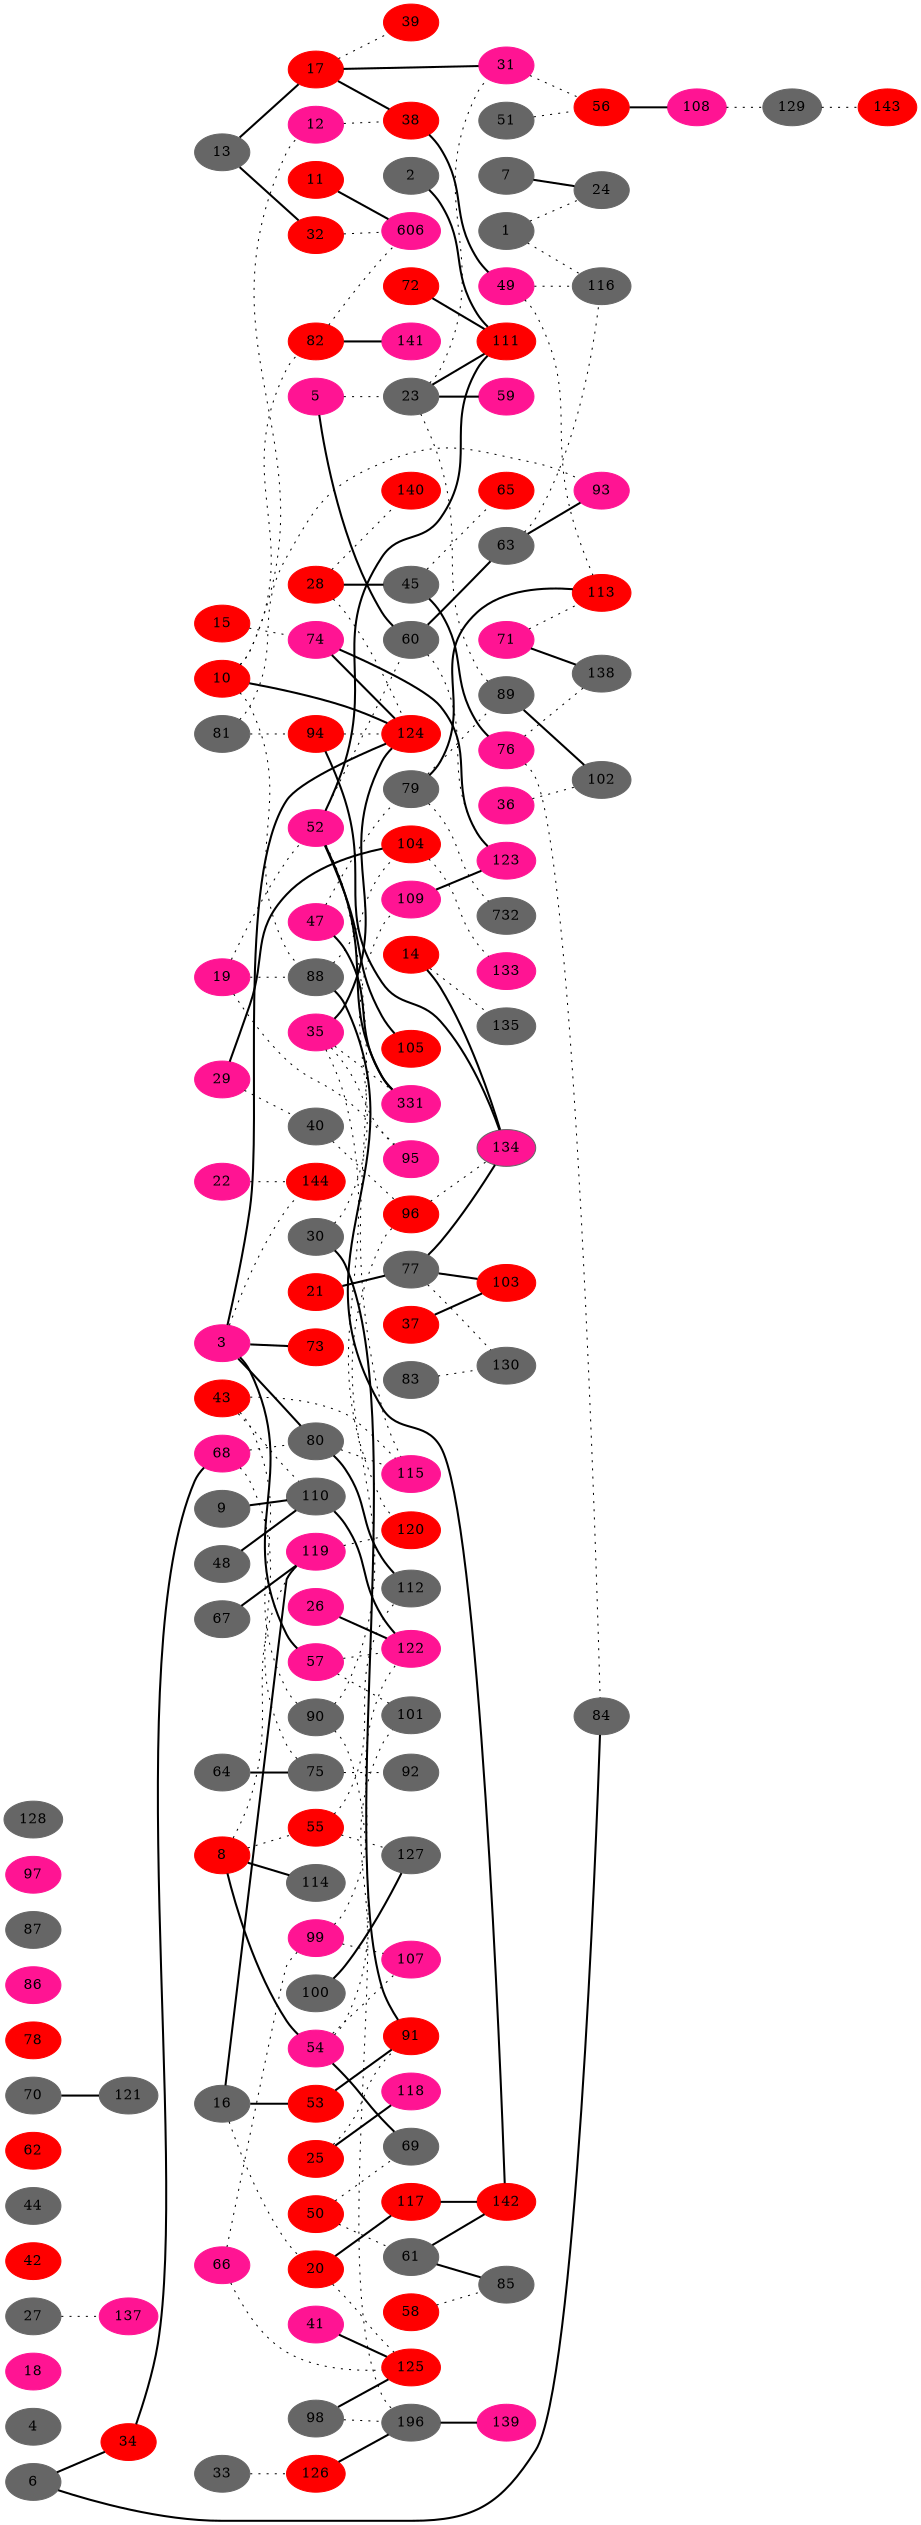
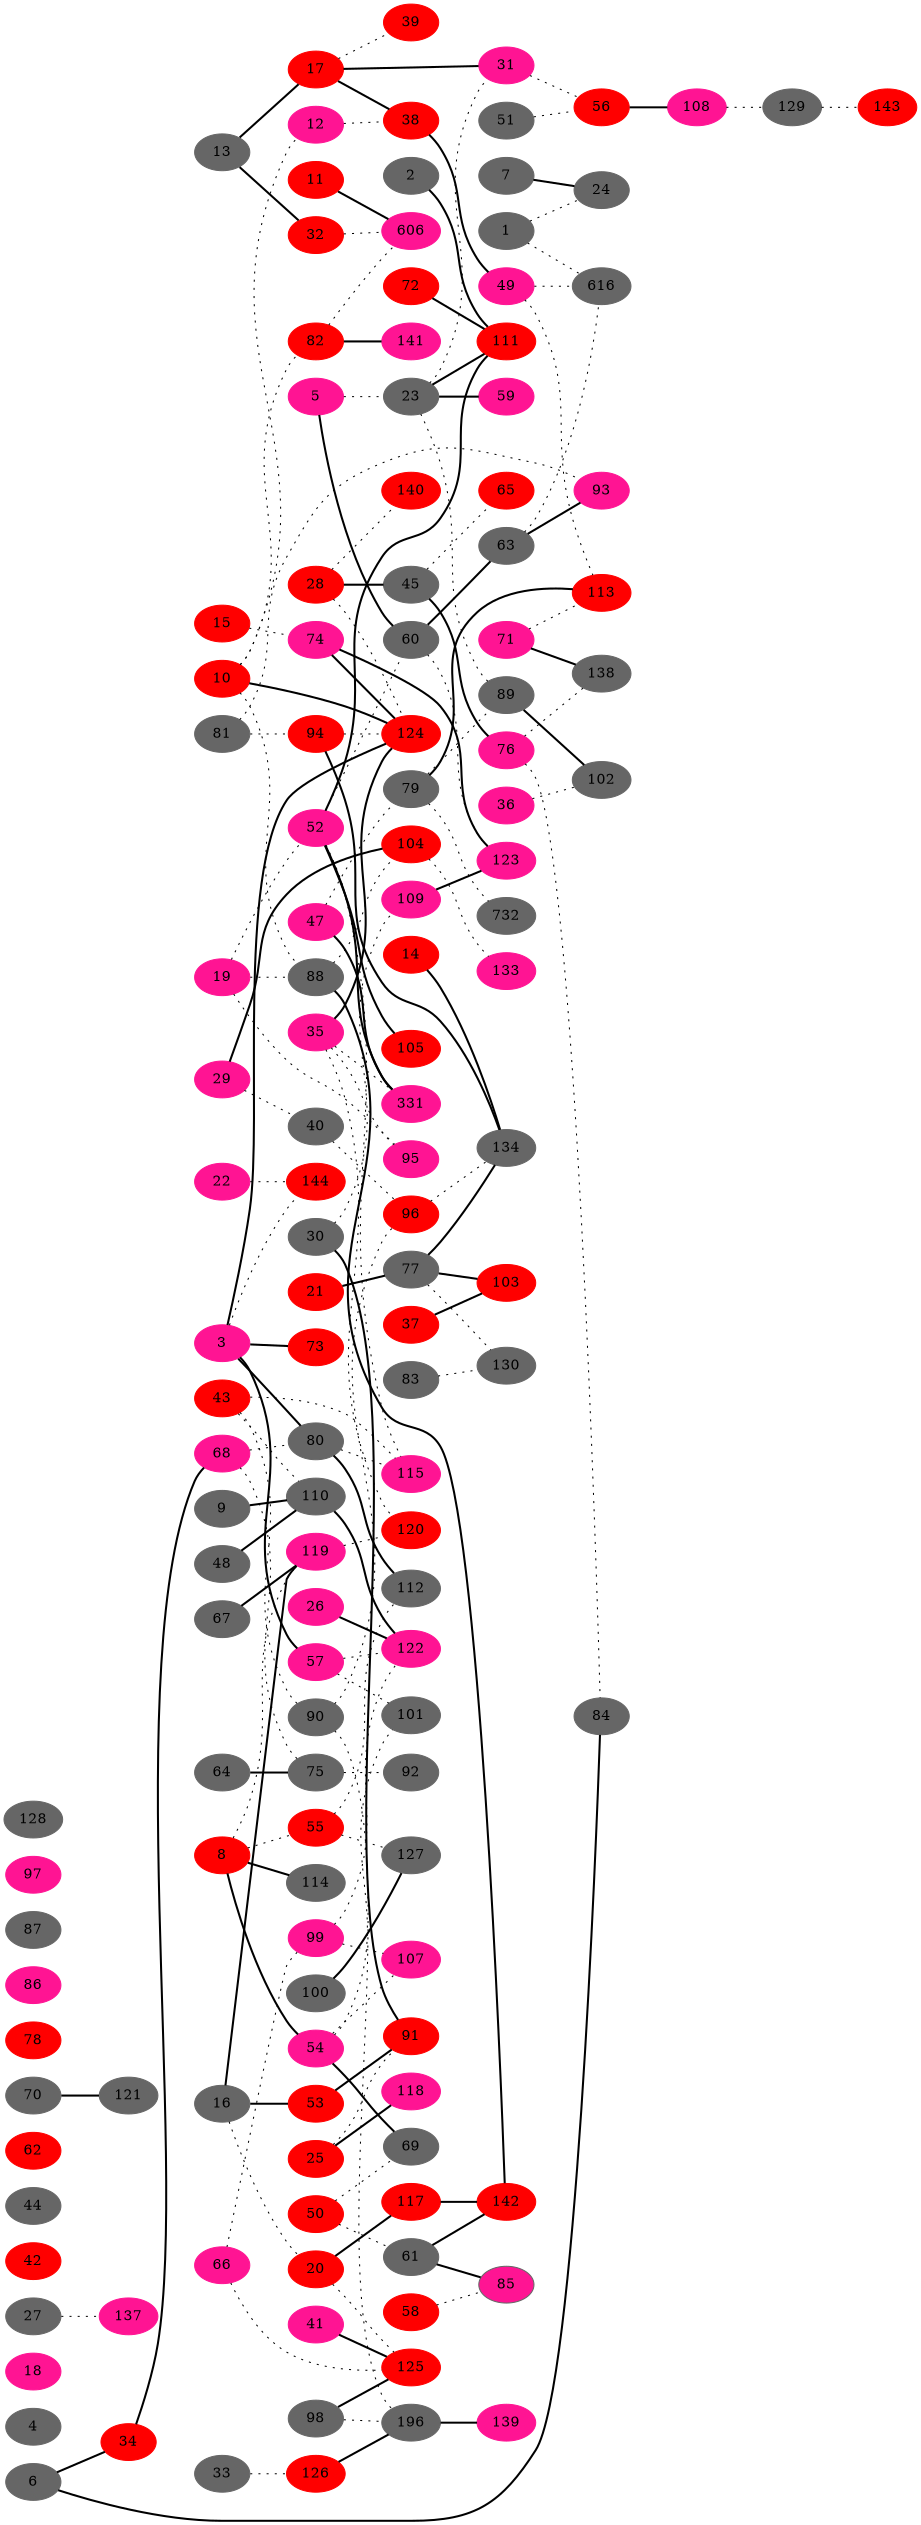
node "116": label "116" -> "616"
node "135": removed
node "134": fillcolor deeppink -> gray40
node "85": fillcolor gray40 -> deeppink
